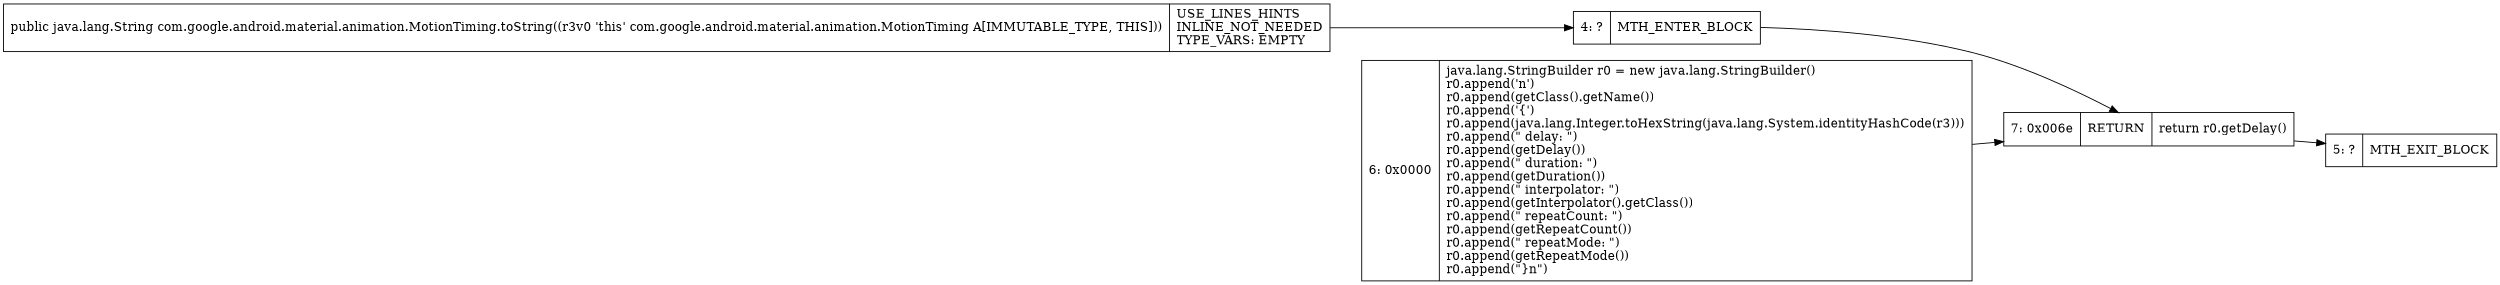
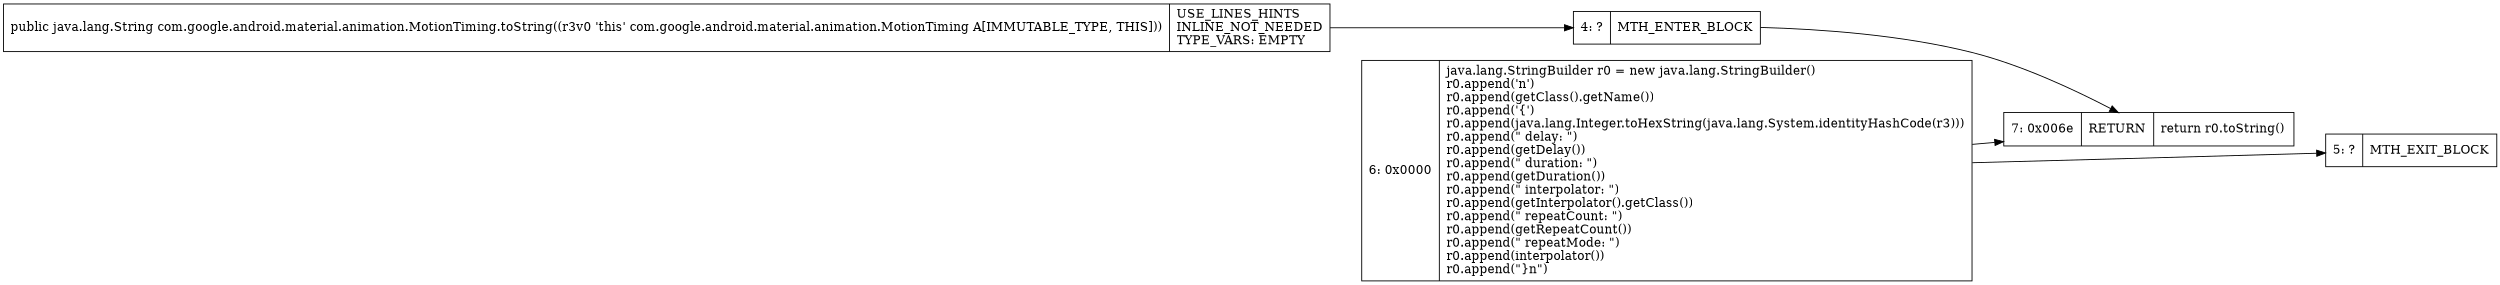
node "7: 0x006e": text "return r0.getDelay()" -> "return r0.toString()"
edge "7: 0x006e" -> "5: ?": now "6: 0x0000" -> "5: ?"
node "6: 0x0000": text "r0.append(getRepeatMode())" -> "r0.append(interpolator())"
